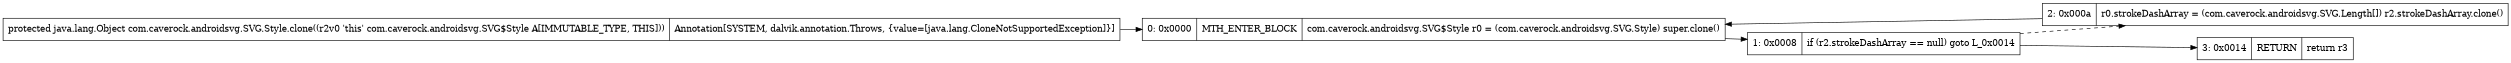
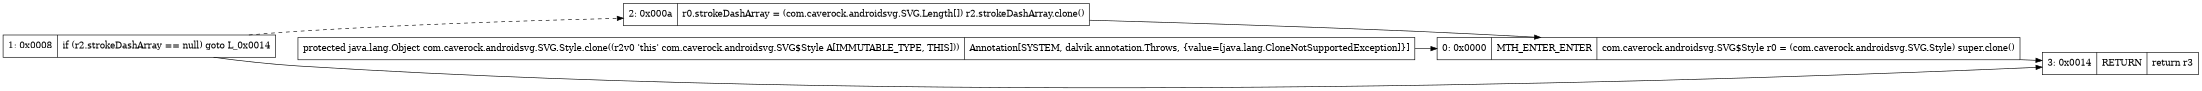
node "0: 0x0000": text "MTH_ENTER_BLOCK" -> "MTH_ENTER_ENTER"
edge "0: 0x0000" -> "1: 0x0008": now "0: 0x0000" -> "3: 0x0014"
